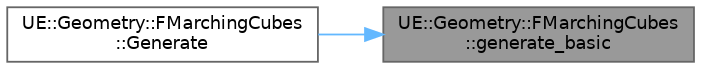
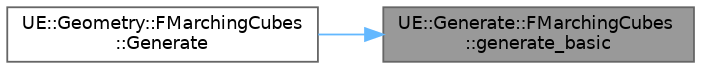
node "UE::Geometry::FMarchingCubes ::generate_basic": label "UE::Geometry::FMarchingCubes ::generate_basic" -> "UE::Generate::FMarchingCubes ::generate_basic"
